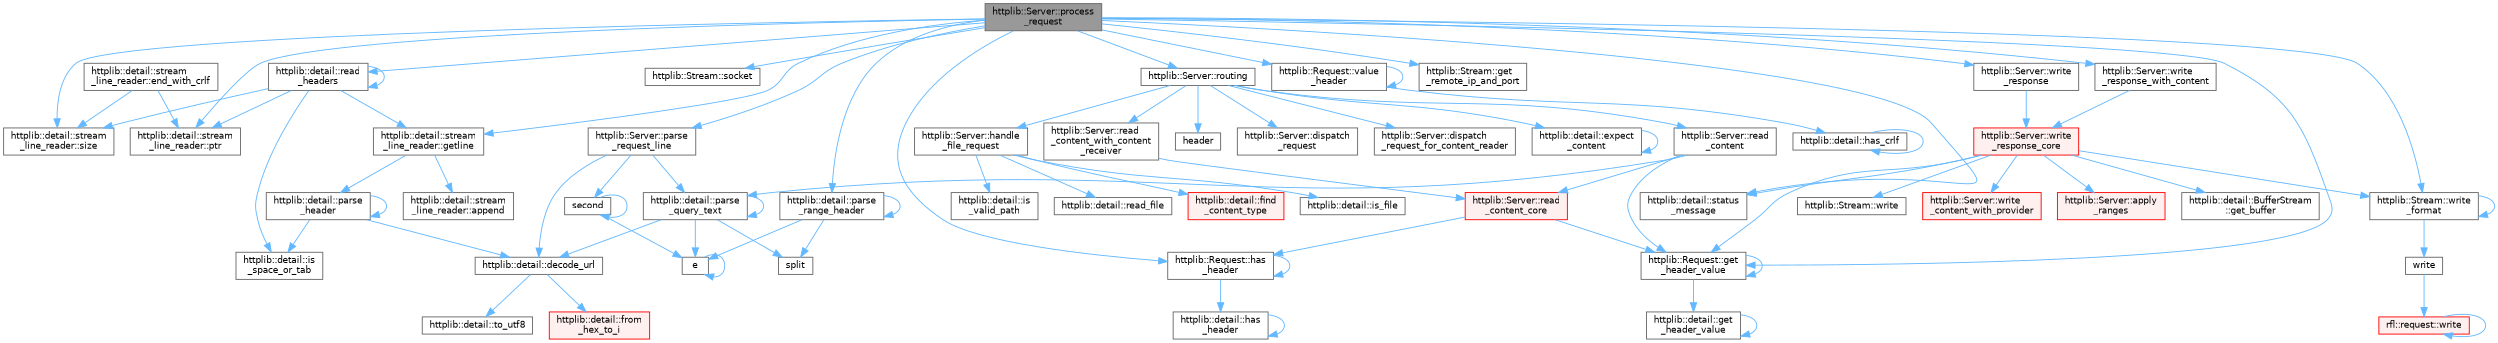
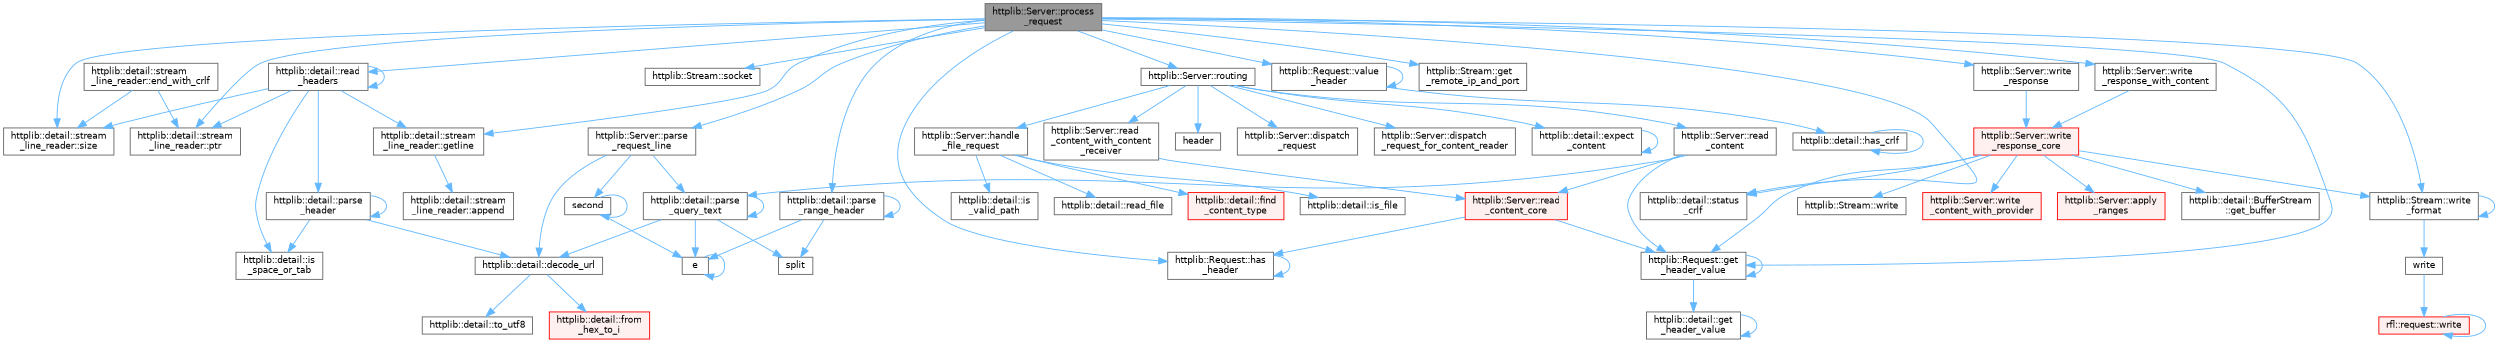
edge "httplib::detail::stream _line_reader::getline" -> "httplib::detail::parse _header": now "httplib::detail::read _headers" -> "httplib::detail::parse _header"
node "httplib::detail::status _message": label "httplib::detail::status _message" -> "httplib::detail::status _crlf"
node "httplib::detail::has _header": removed
